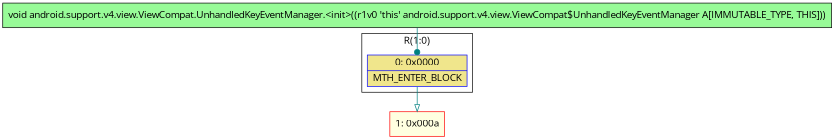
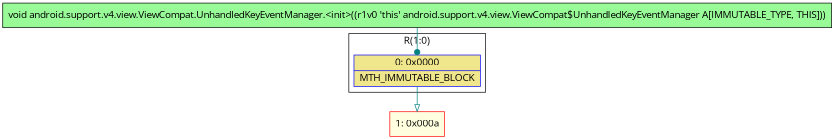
node "0: 0x0000": text "MTH_ENTER_BLOCK" -> "MTH_IMMUTABLE_BLOCK"
